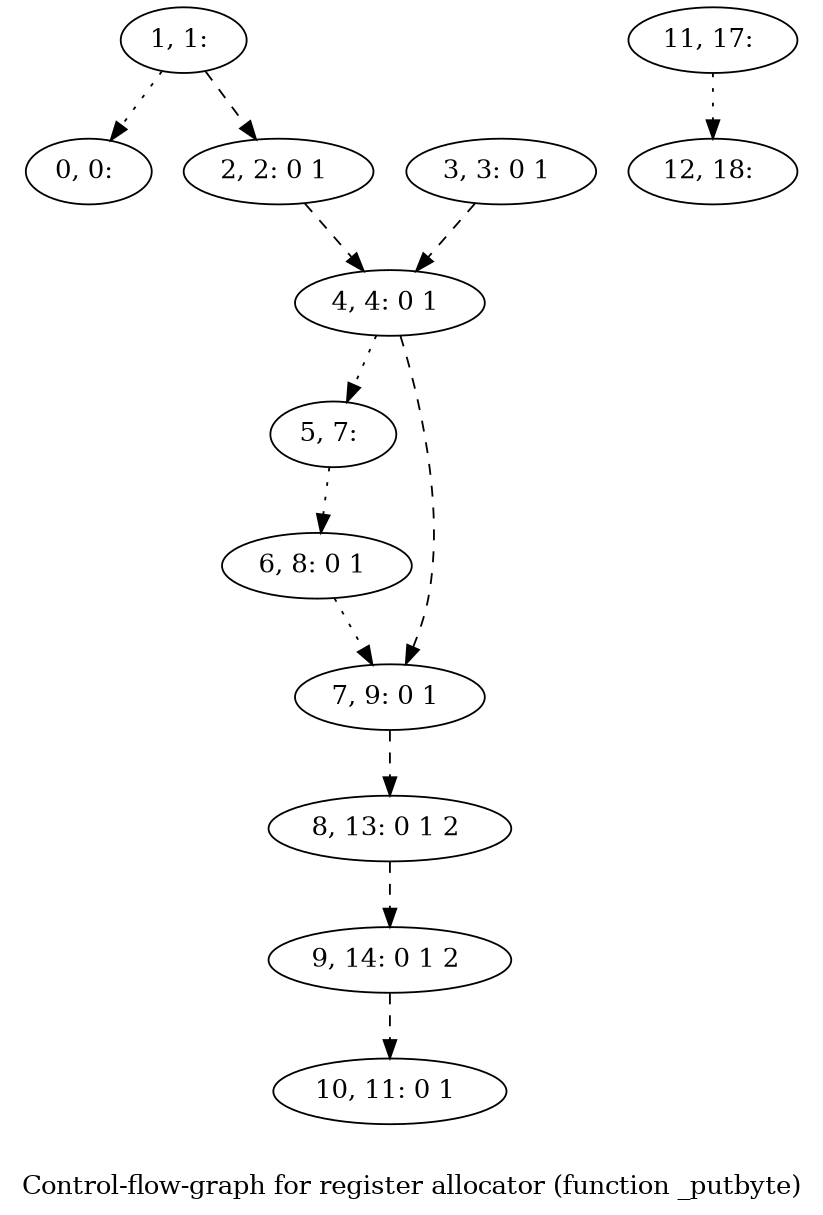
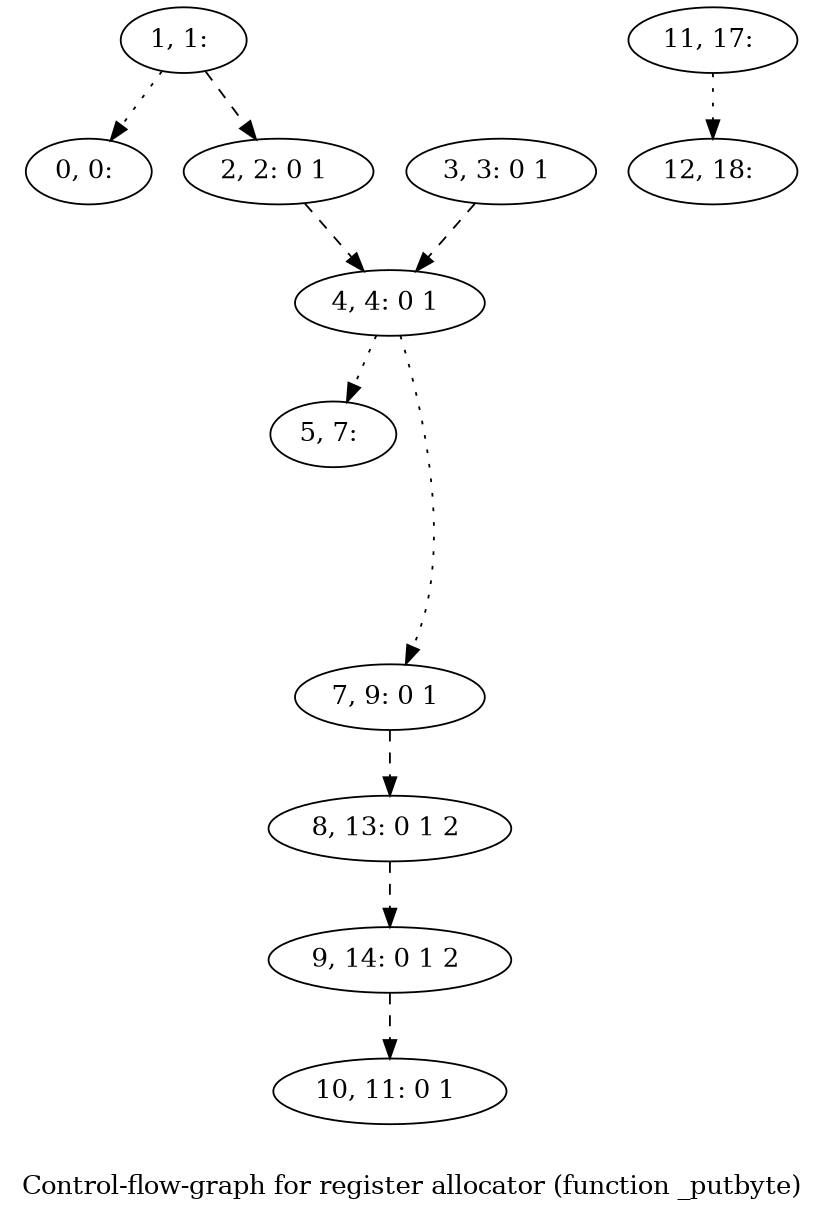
edge "4, 4: 0 1" -> "7, 9: 0 1": style dashed -> dotted
node "6, 8: 0 1": removed
